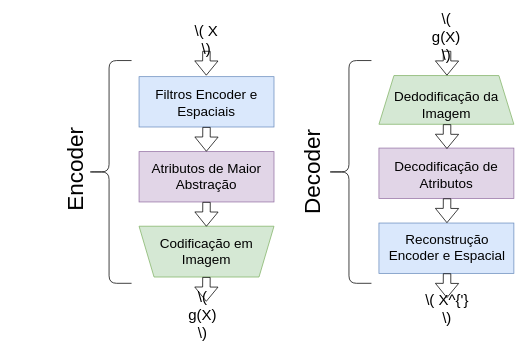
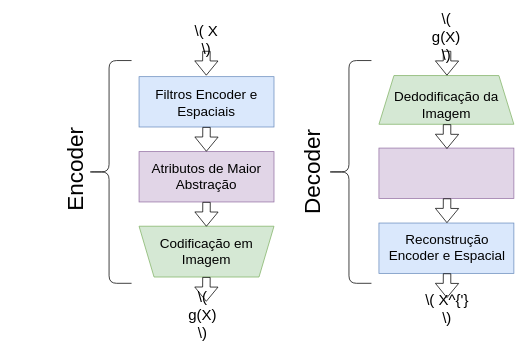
node "Decodificação de Atributos": removed
